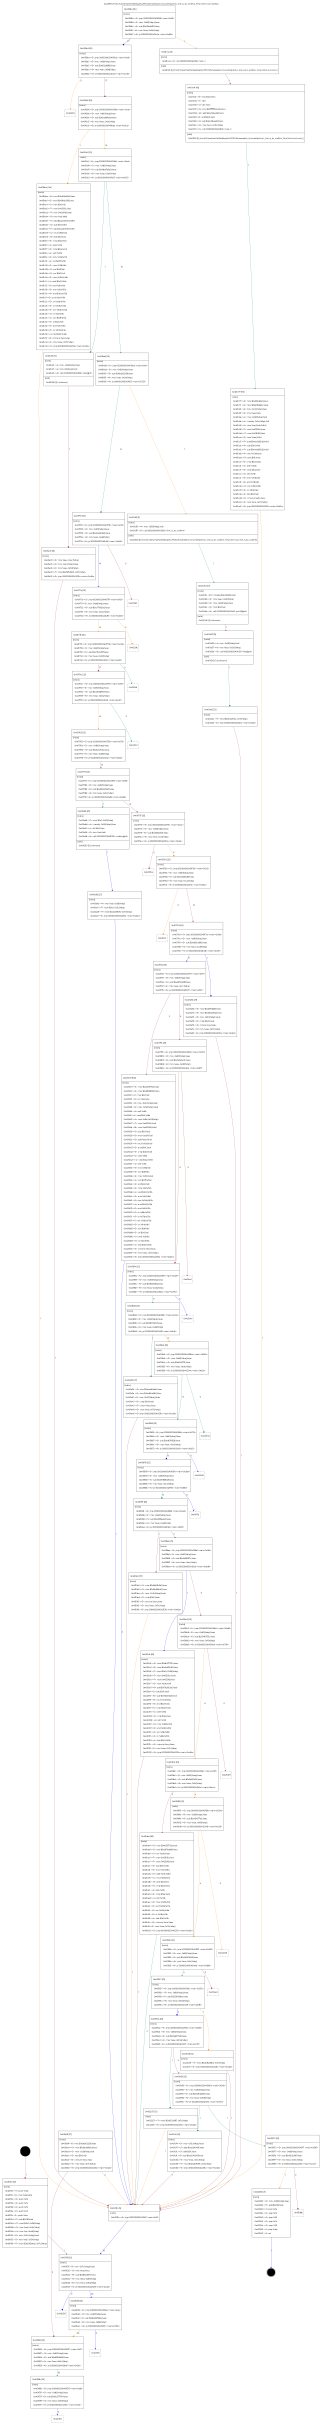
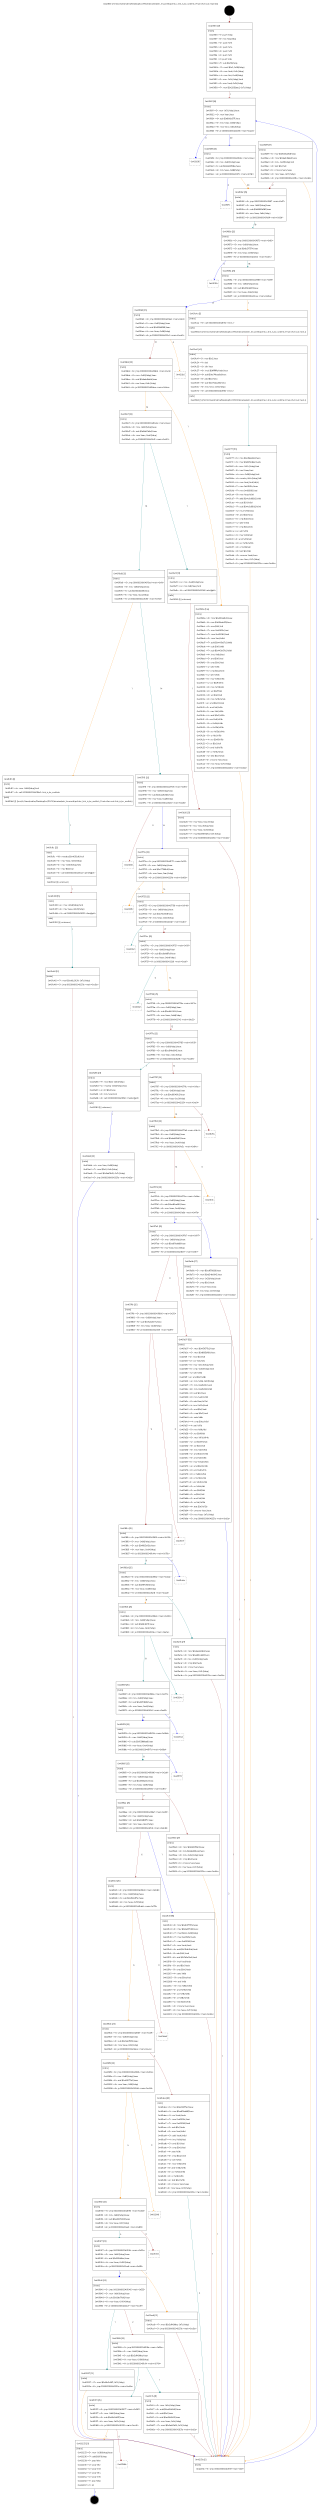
edge "0x40166b [25]" -> "0x401684 [25]": added, label "18"
